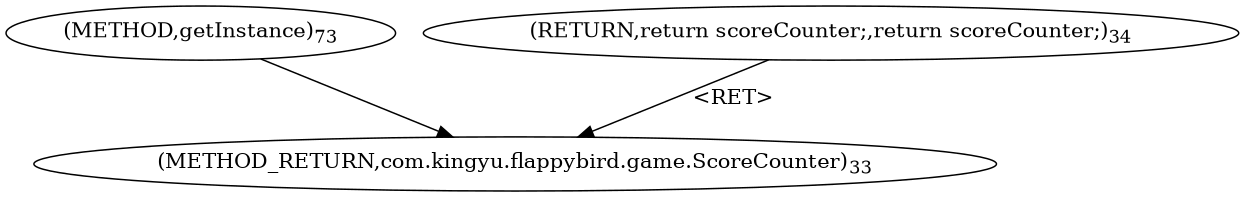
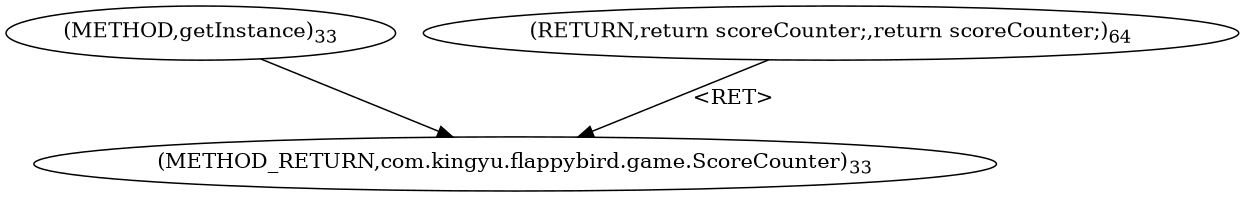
node "(METHOD,getInstance)": text "73" -> "33"
node "(RETURN,return scoreCounter;,return scoreCounter;)": text "34" -> "64"
